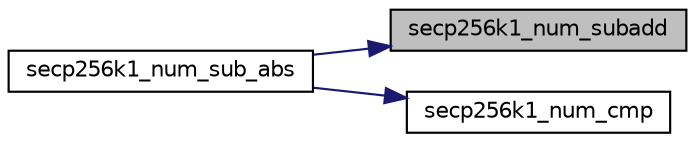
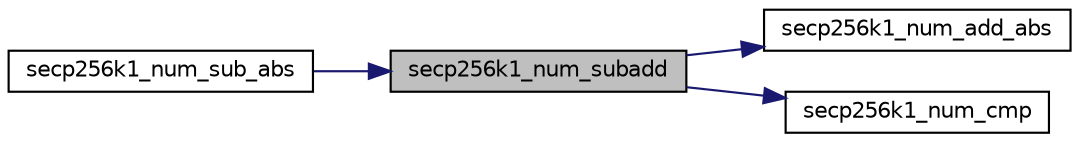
node "secp256k1_num_add_abs": added
edge "secp256k1_num_sub_abs" -> "secp256k1_num_cmp": now "secp256k1_num_subadd" -> "secp256k1_num_cmp"
